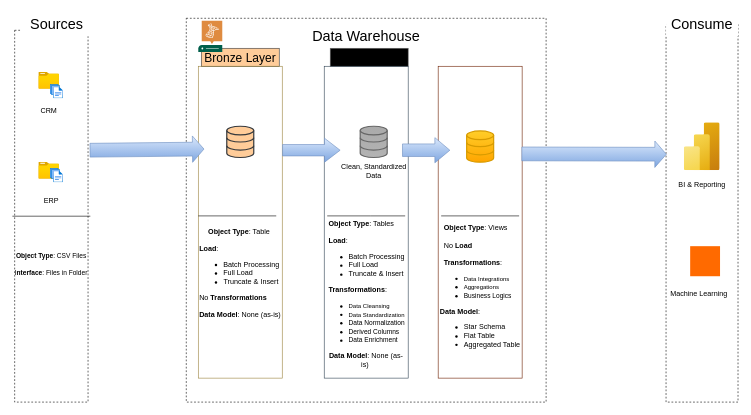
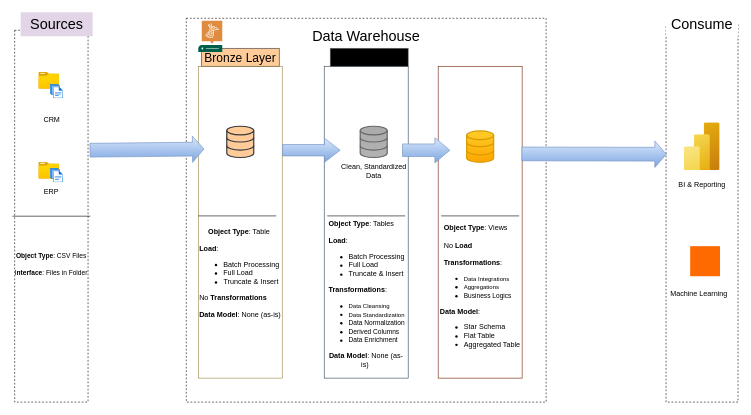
node "Sources": fillcolor #ffffff -> #e1d5e7
node "CRM": moved (49, 111) -> (52, 120)
node "ERP": moved (51, 201) -> (51, 192)
